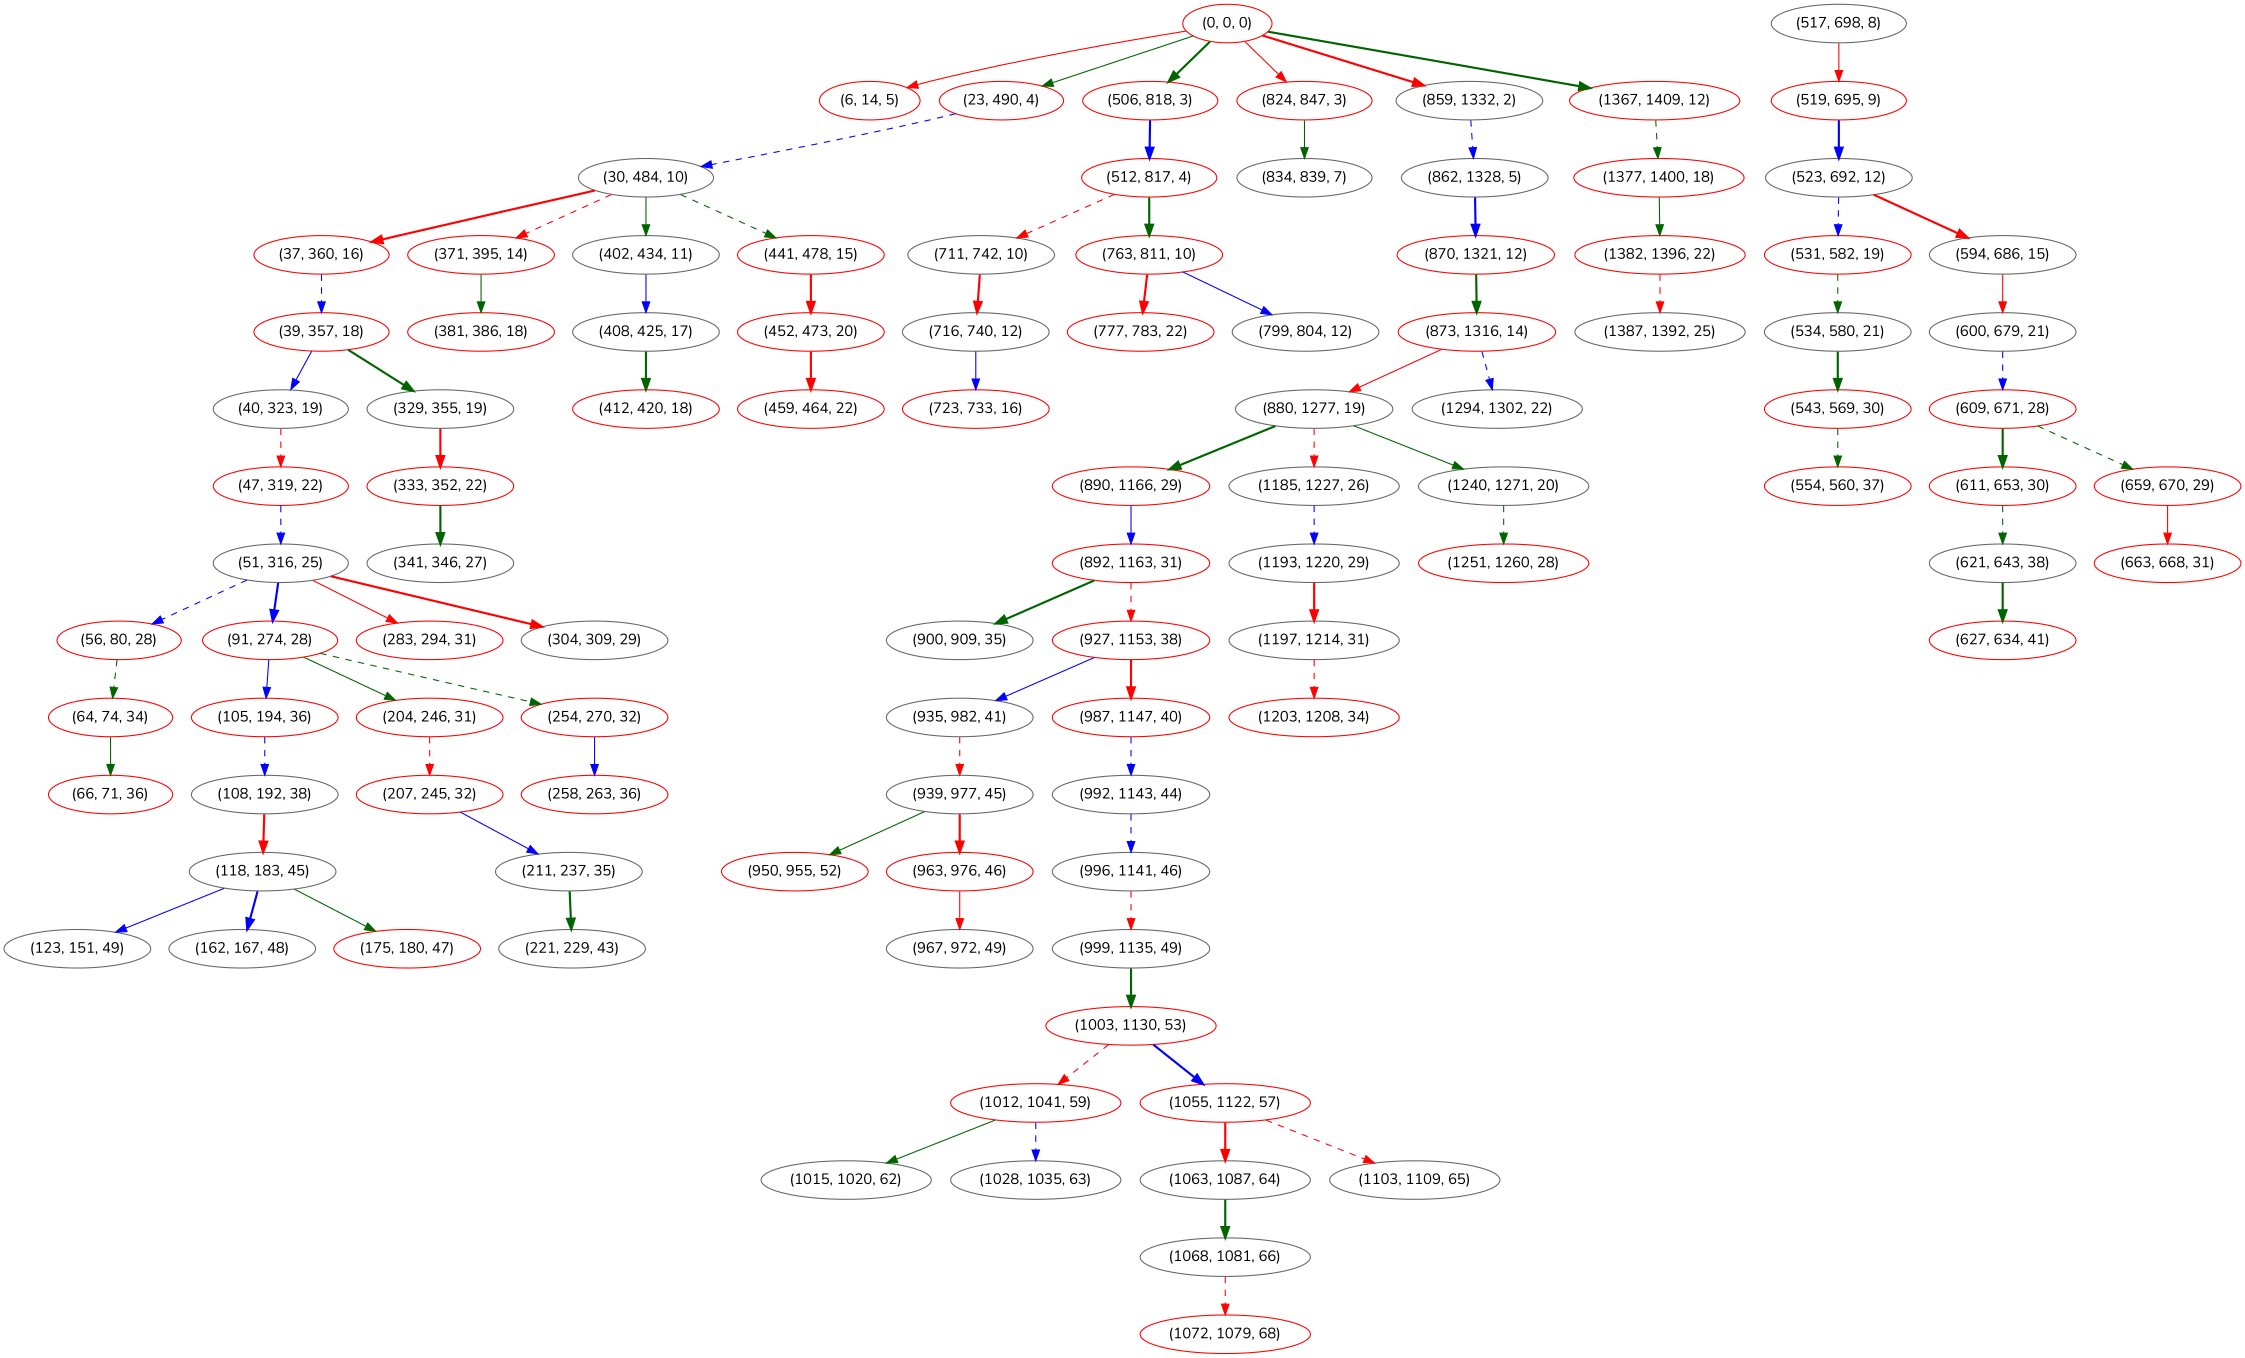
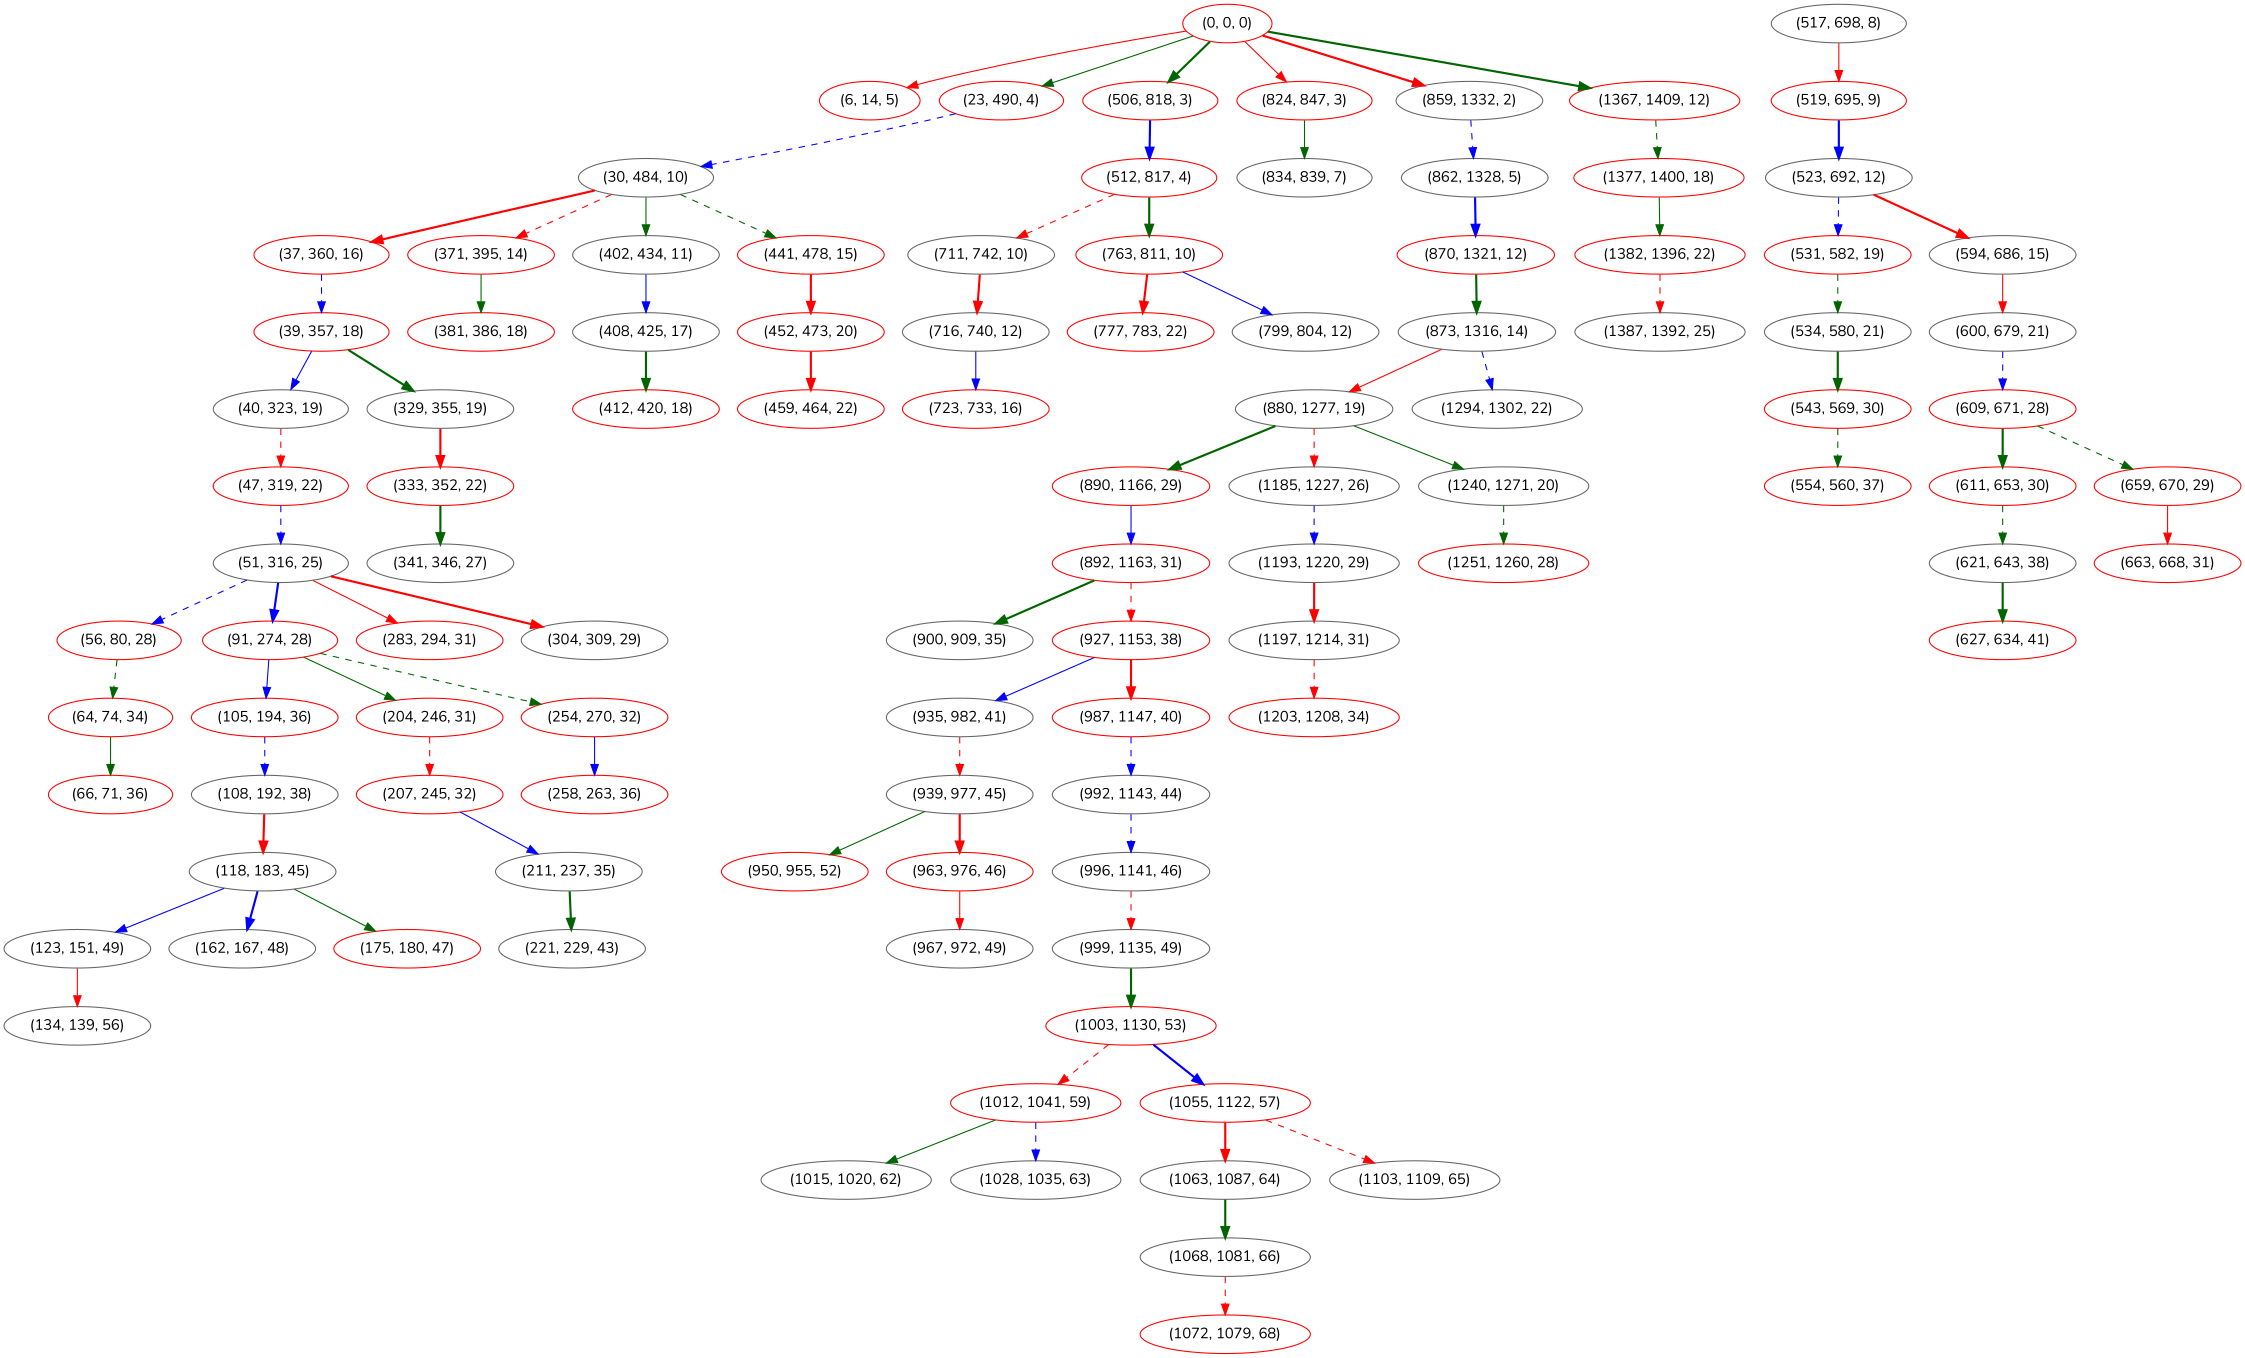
node "(873, 1316, 14)": color red -> gray40
node "(134, 139, 56)": added
